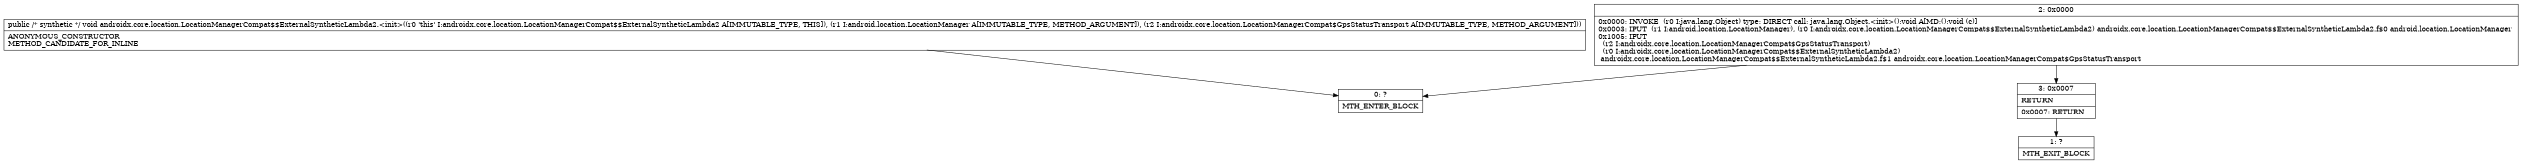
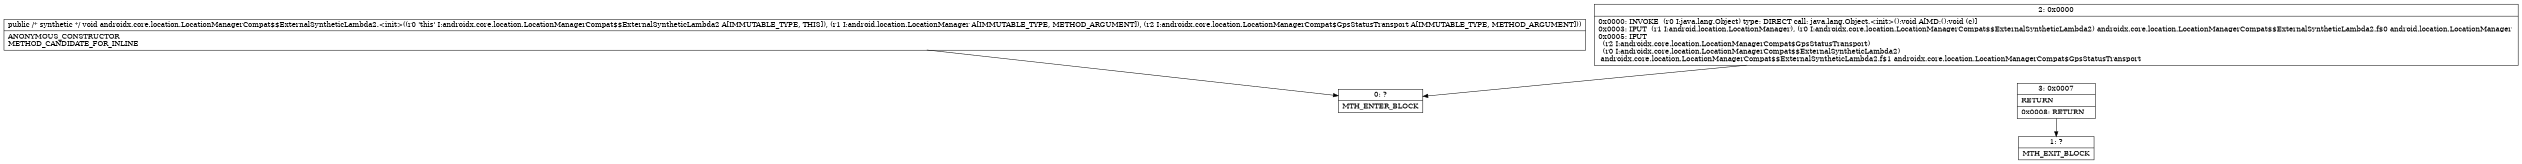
node "2: 0x0000": text "0x1005: IPUT" -> "0x0005: IPUT"
edge "2: 0x0000" -> "3: 0x0007": removed
node "3: 0x0007": text "0x0007: RETURN" -> "0x0008: RETURN"
